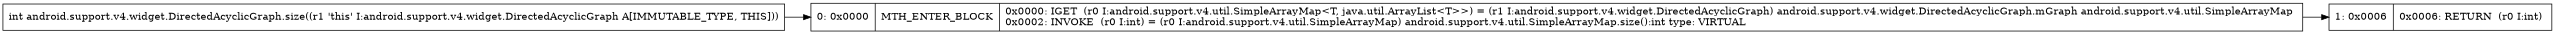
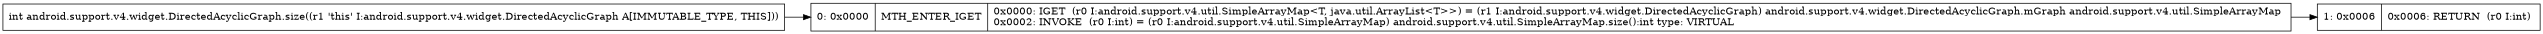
node "0: 0x0000": text "MTH_ENTER_BLOCK" -> "MTH_ENTER_IGET"
